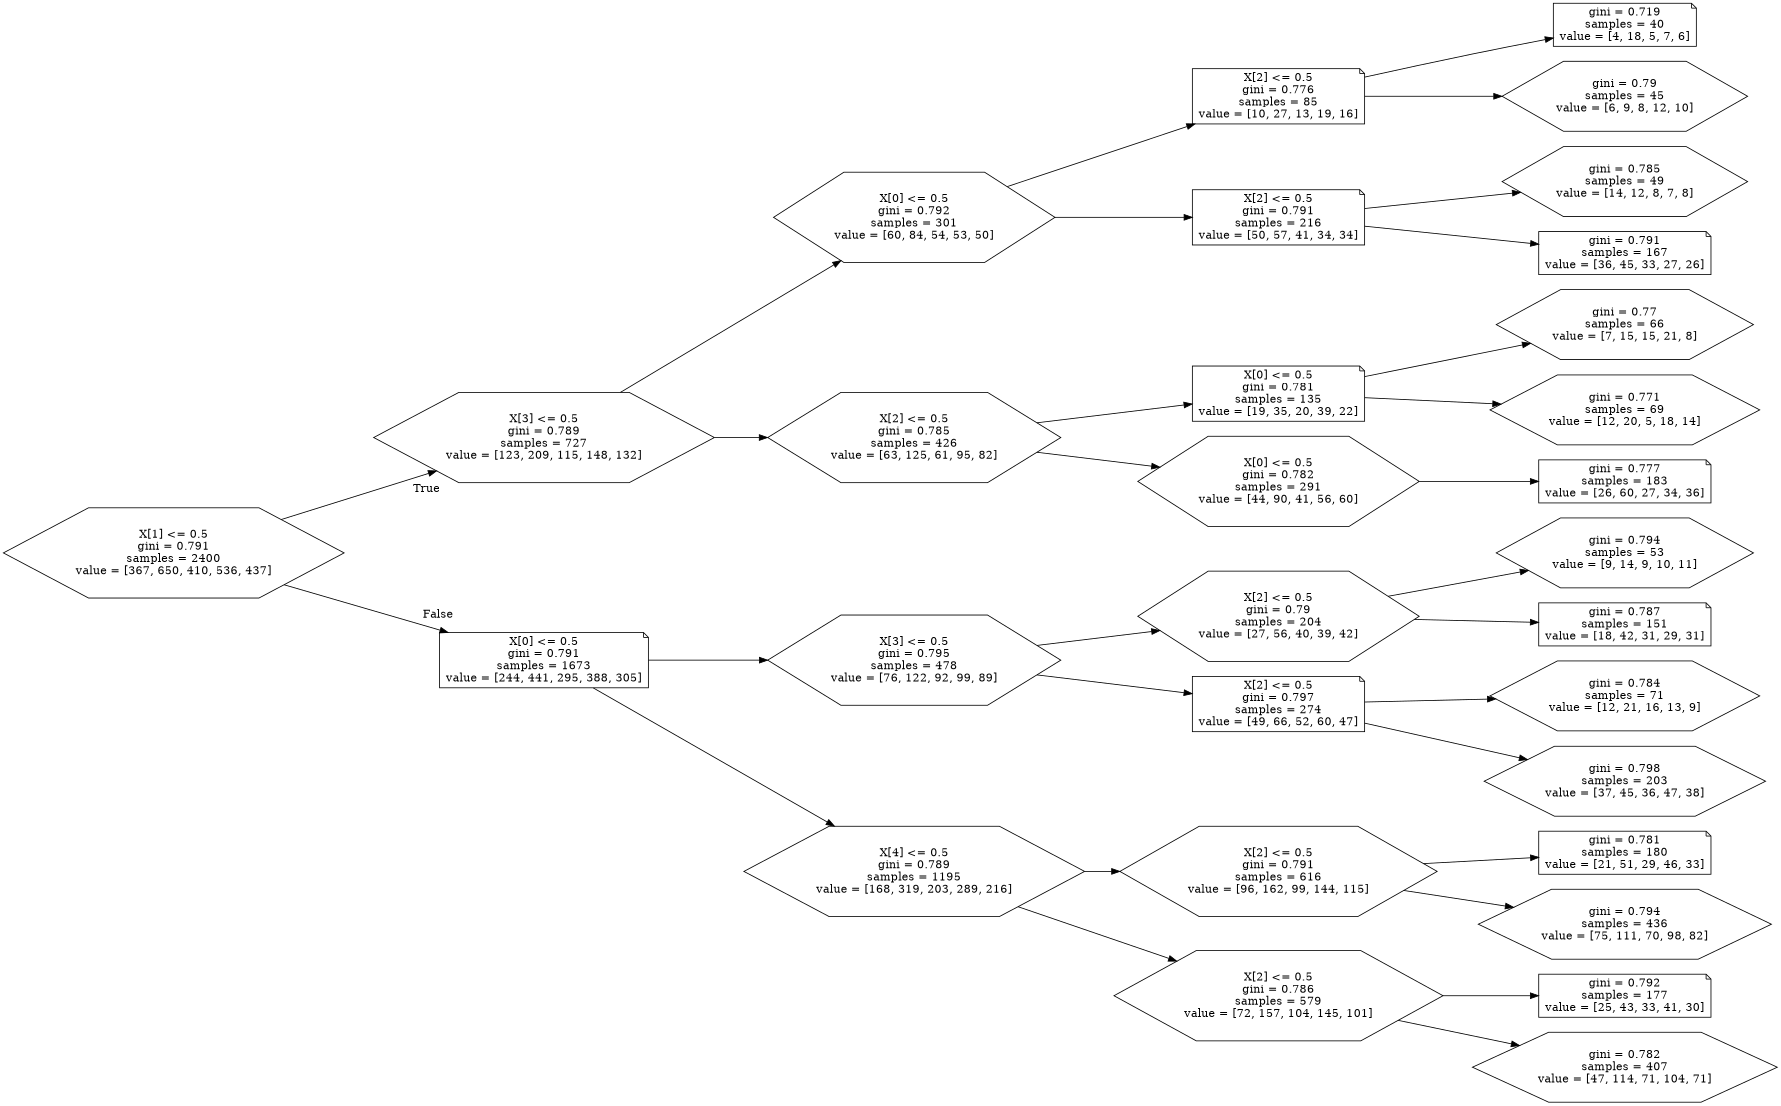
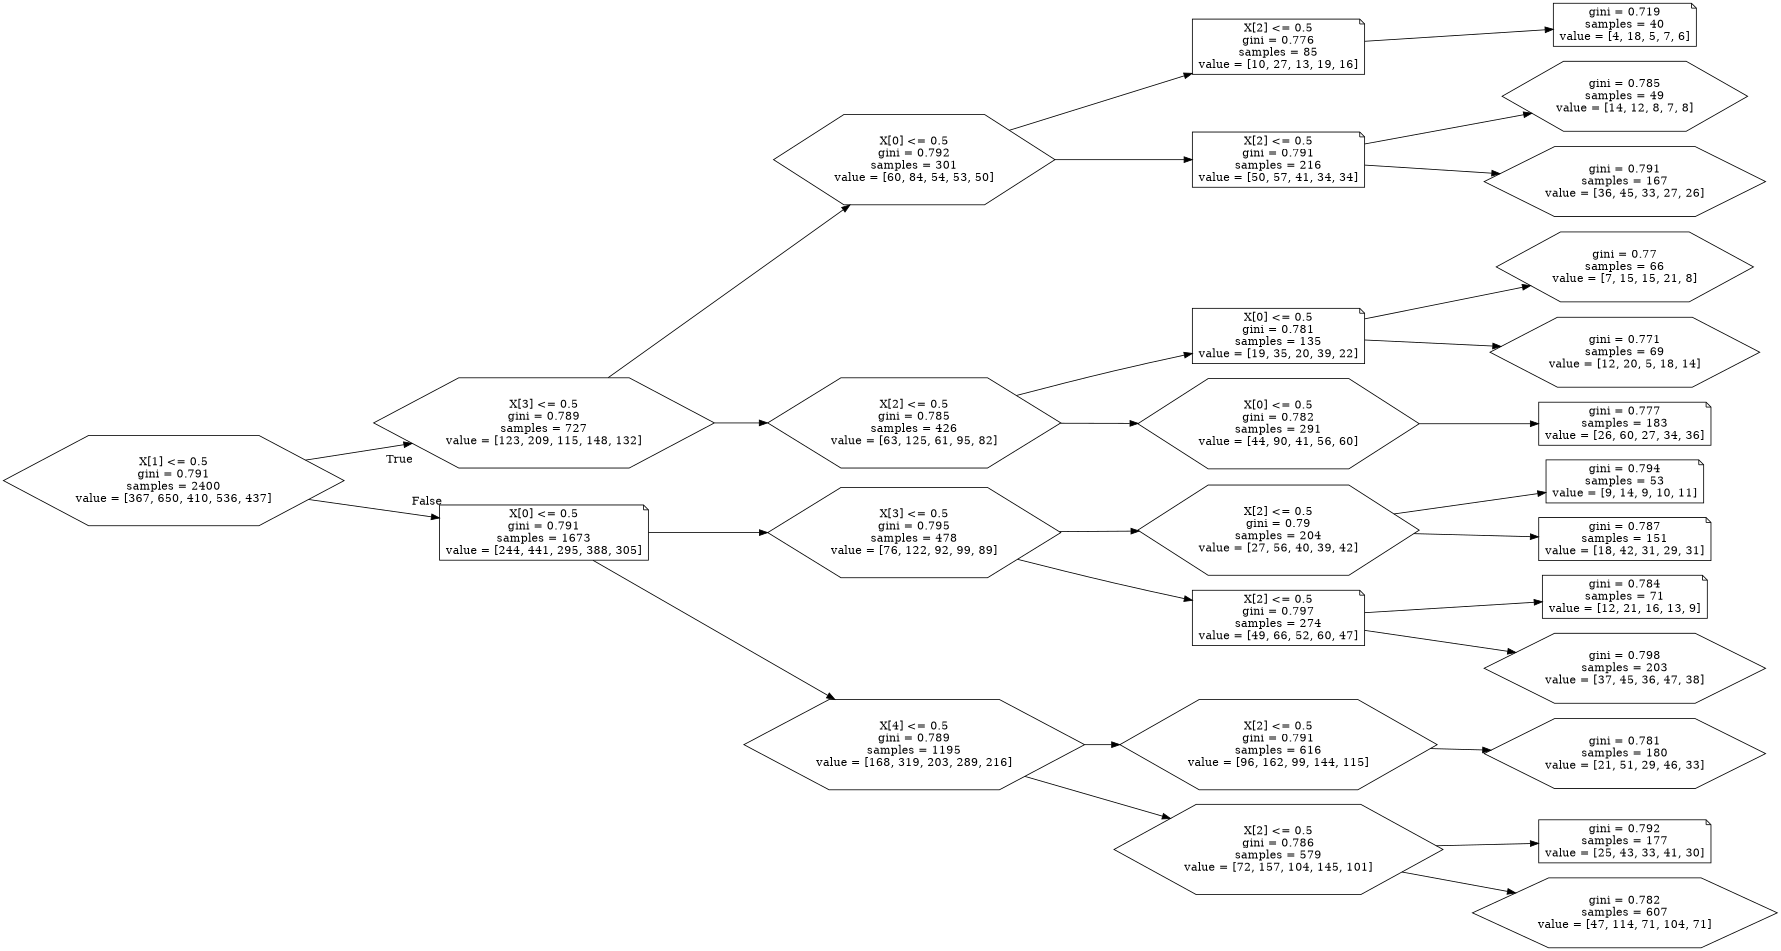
node "gini = 0.79 samples = 45 value = [6, 9, 8, 12, 10]": removed
node "gini = 0.791 samples = 167 value = [36, 45, 33, 27, 26]": shape note -> hexagon
node "gini = 0.794 samples = 53 value = [9, 14, 9, 10, 11]": shape hexagon -> note
node "gini = 0.784 samples = 71 value = [12, 21, 16, 13, 9]": shape hexagon -> note
node "gini = 0.781 samples = 180 value = [21, 51, 29, 46, 33]": shape note -> hexagon
node "gini = 0.794 samples = 436 value = [75, 111, 70, 98, 82]": removed
node "gini = 0.782 samples = 407 value = [47, 114, 71, 104, 71]": label "gini = 0.782 samples = 407 value = [47, 114, 71, 104, 71]" -> "gini = 0.782 samples = 607 value = [47, 114, 71, 104, 71]"
